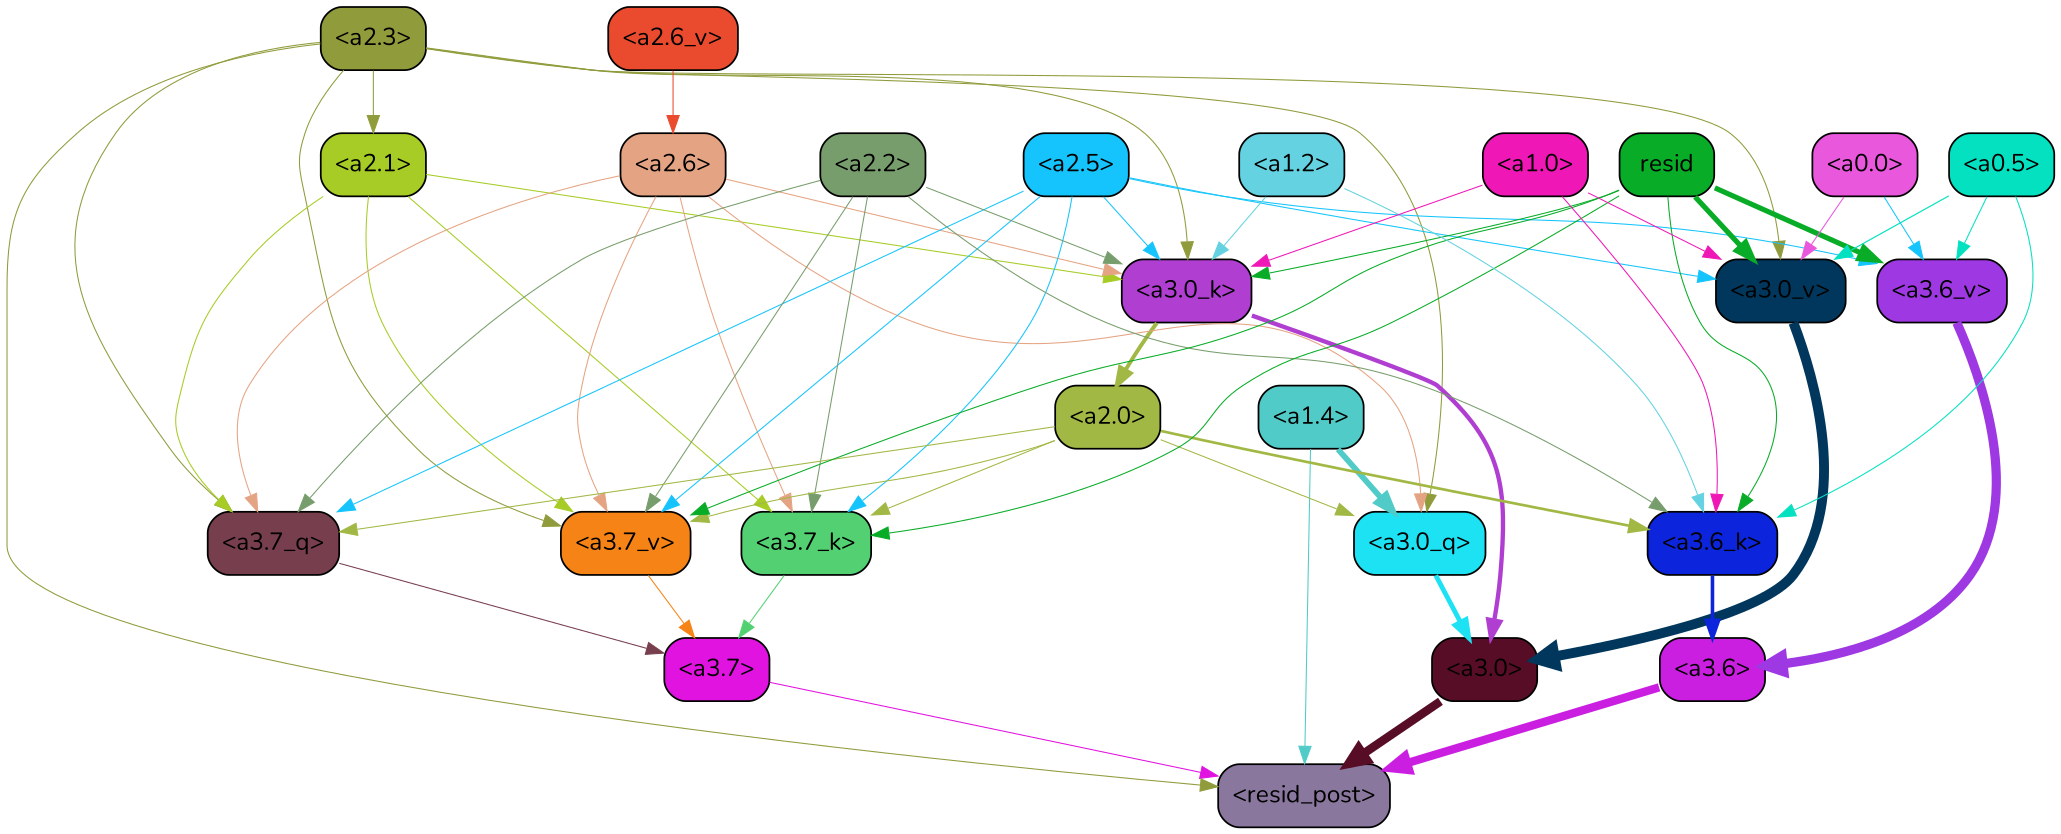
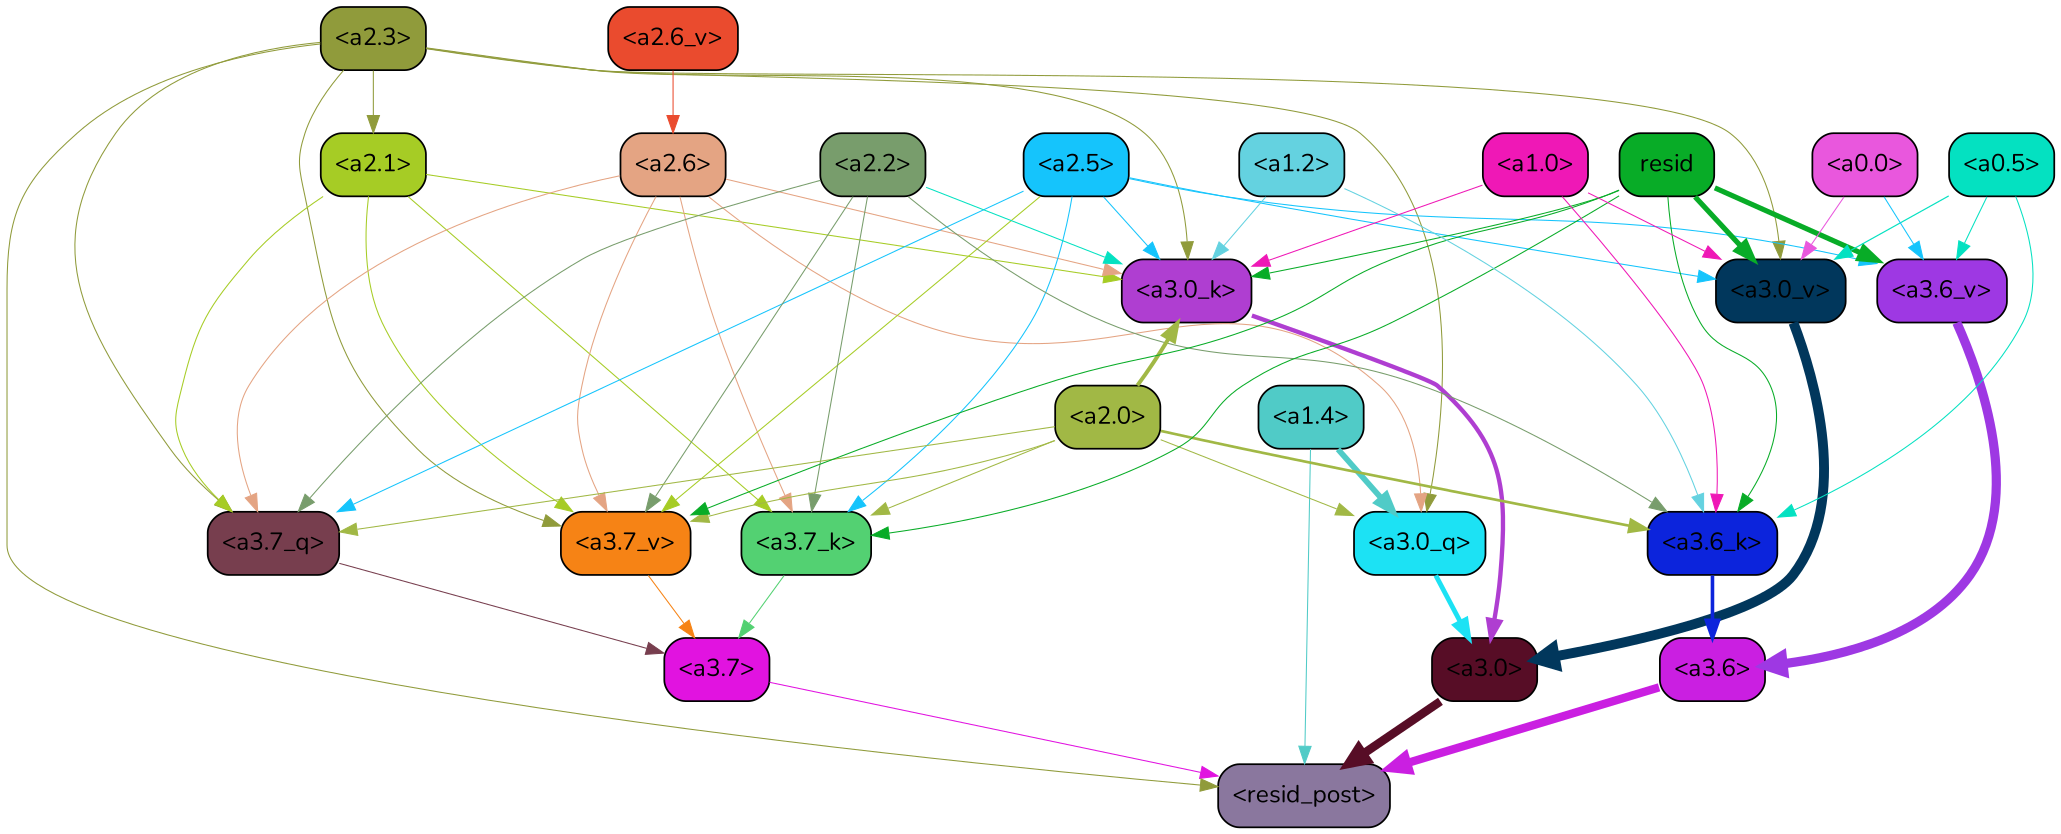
edge "<a2.2>" -> "<a3.0_k>": color #789d6c -> #04e1c1
edge "<a3.0_k>" -> "<a2.0>": reversed
edge "<a2.5>" -> "<a3.7_v>": color #15c4fc -> #a6cc25
